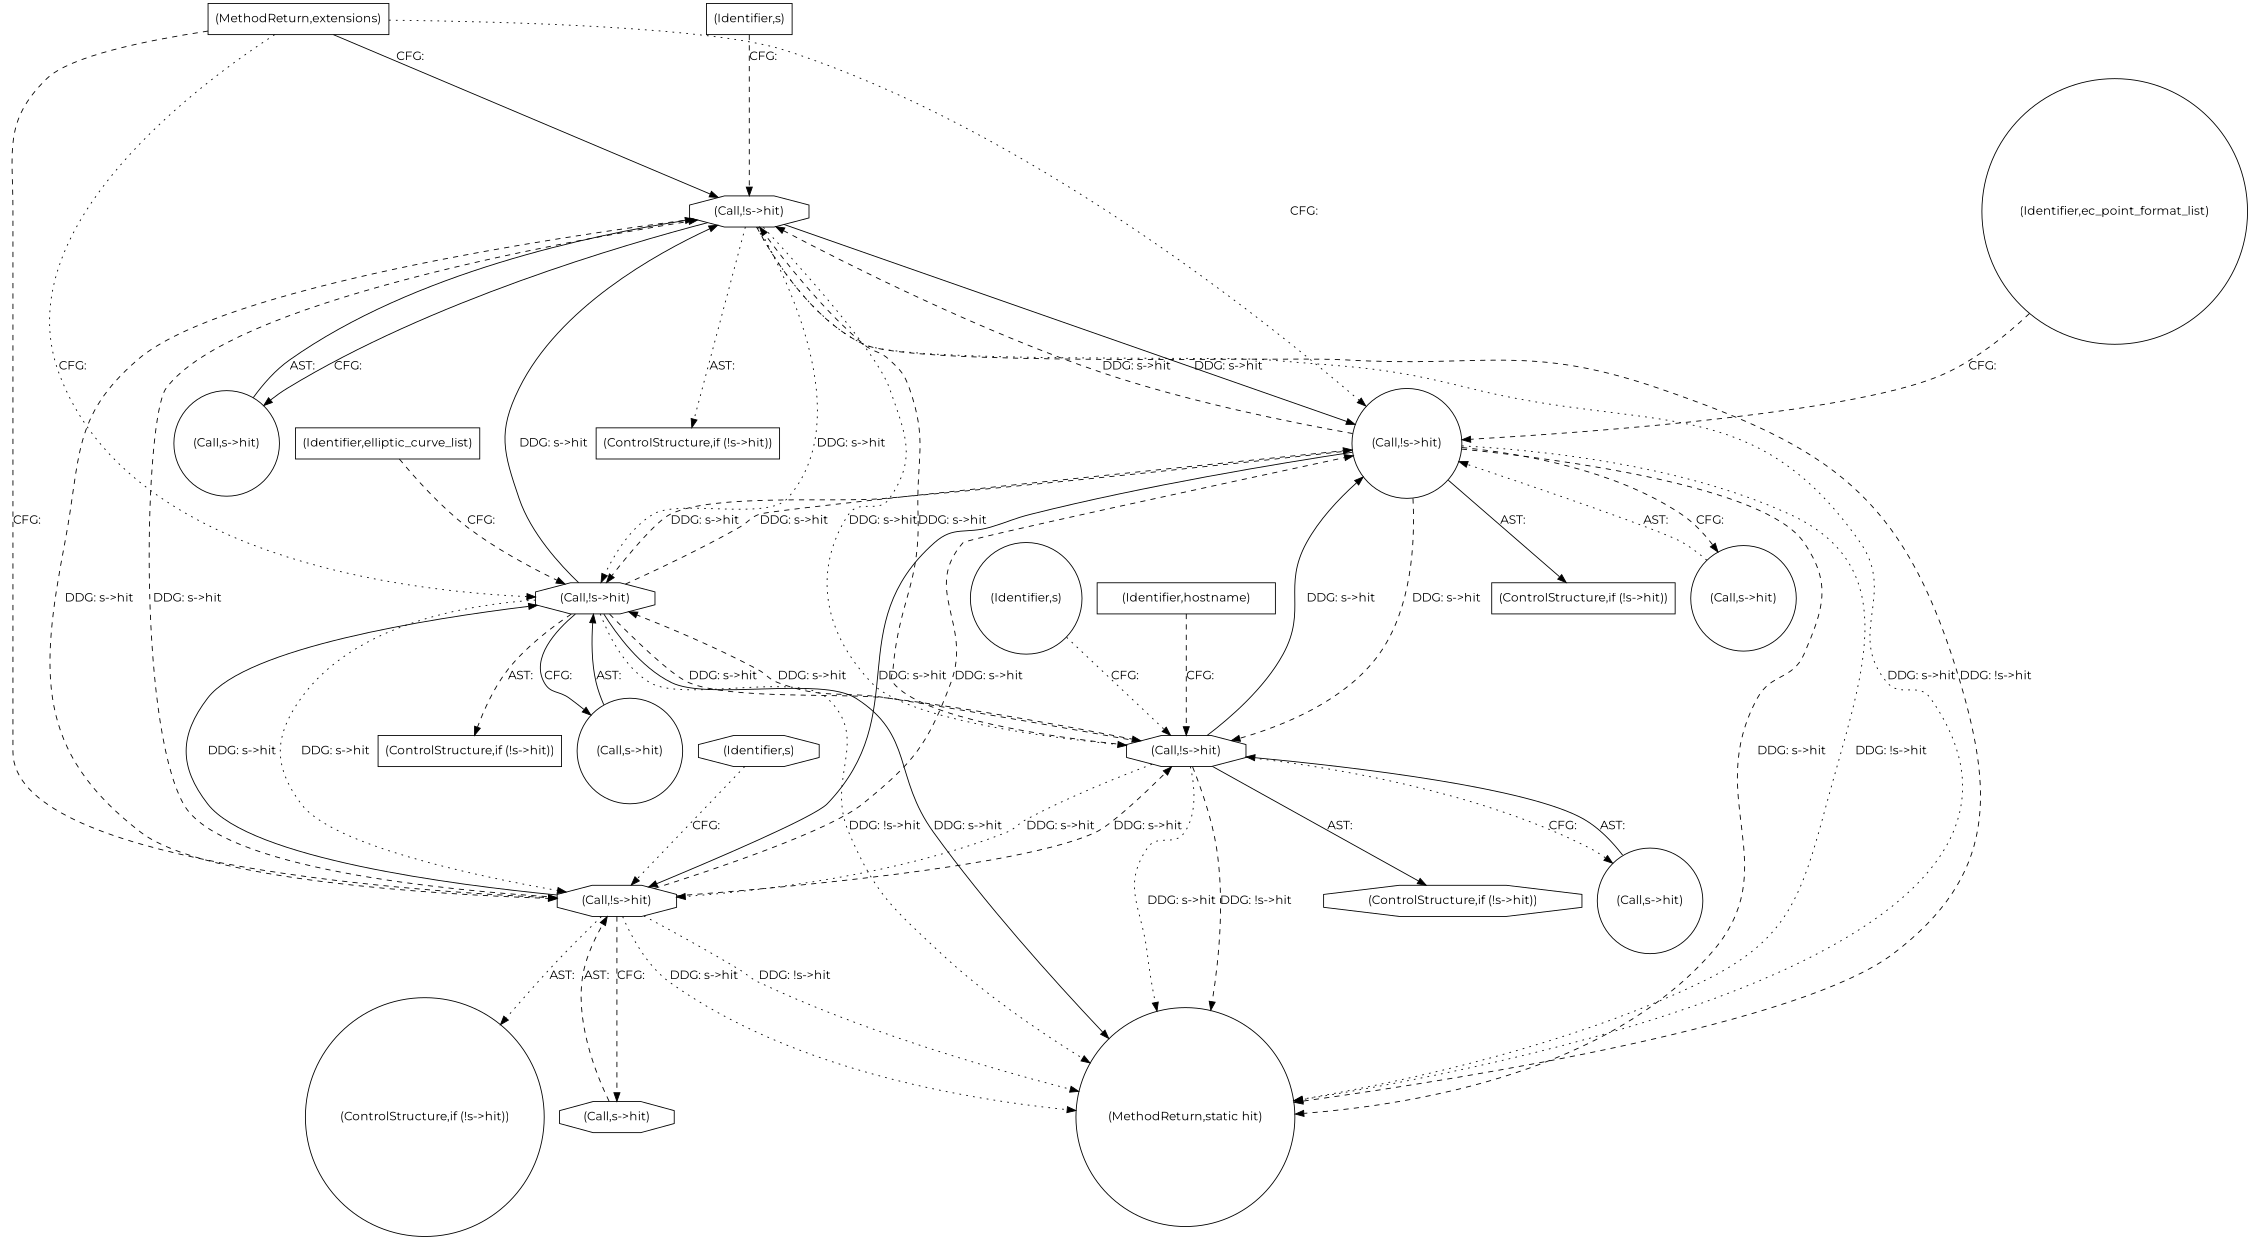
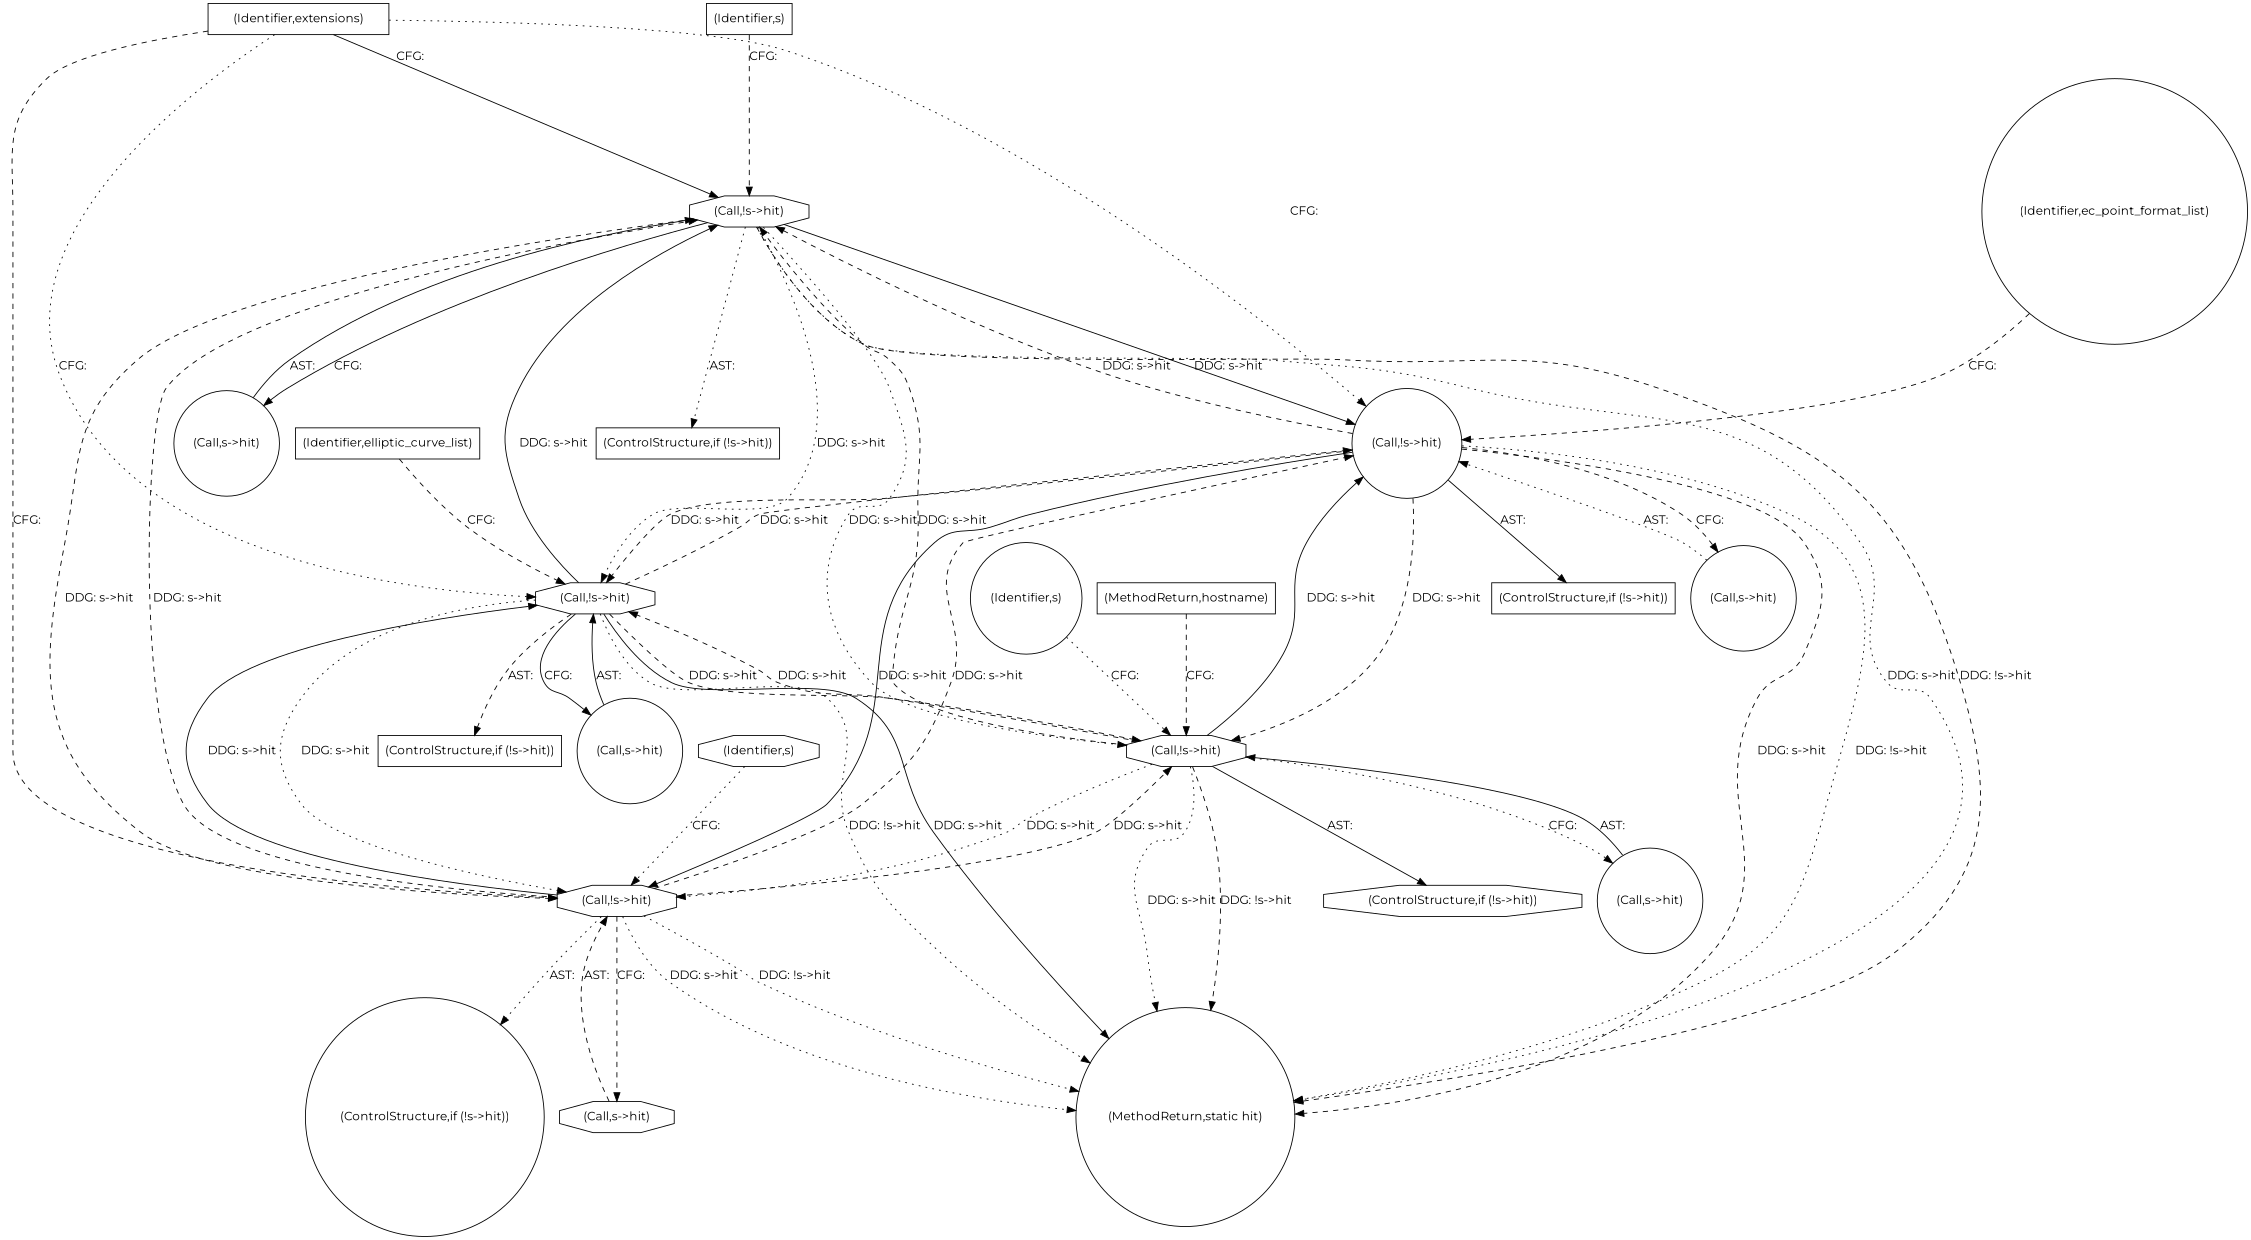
node "(MethodReturn,extensions)": label "(MethodReturn,extensions)" -> "(Identifier,extensions)"
node "(Identifier,hostname)": label "(Identifier,hostname)" -> "(MethodReturn,hostname)"
